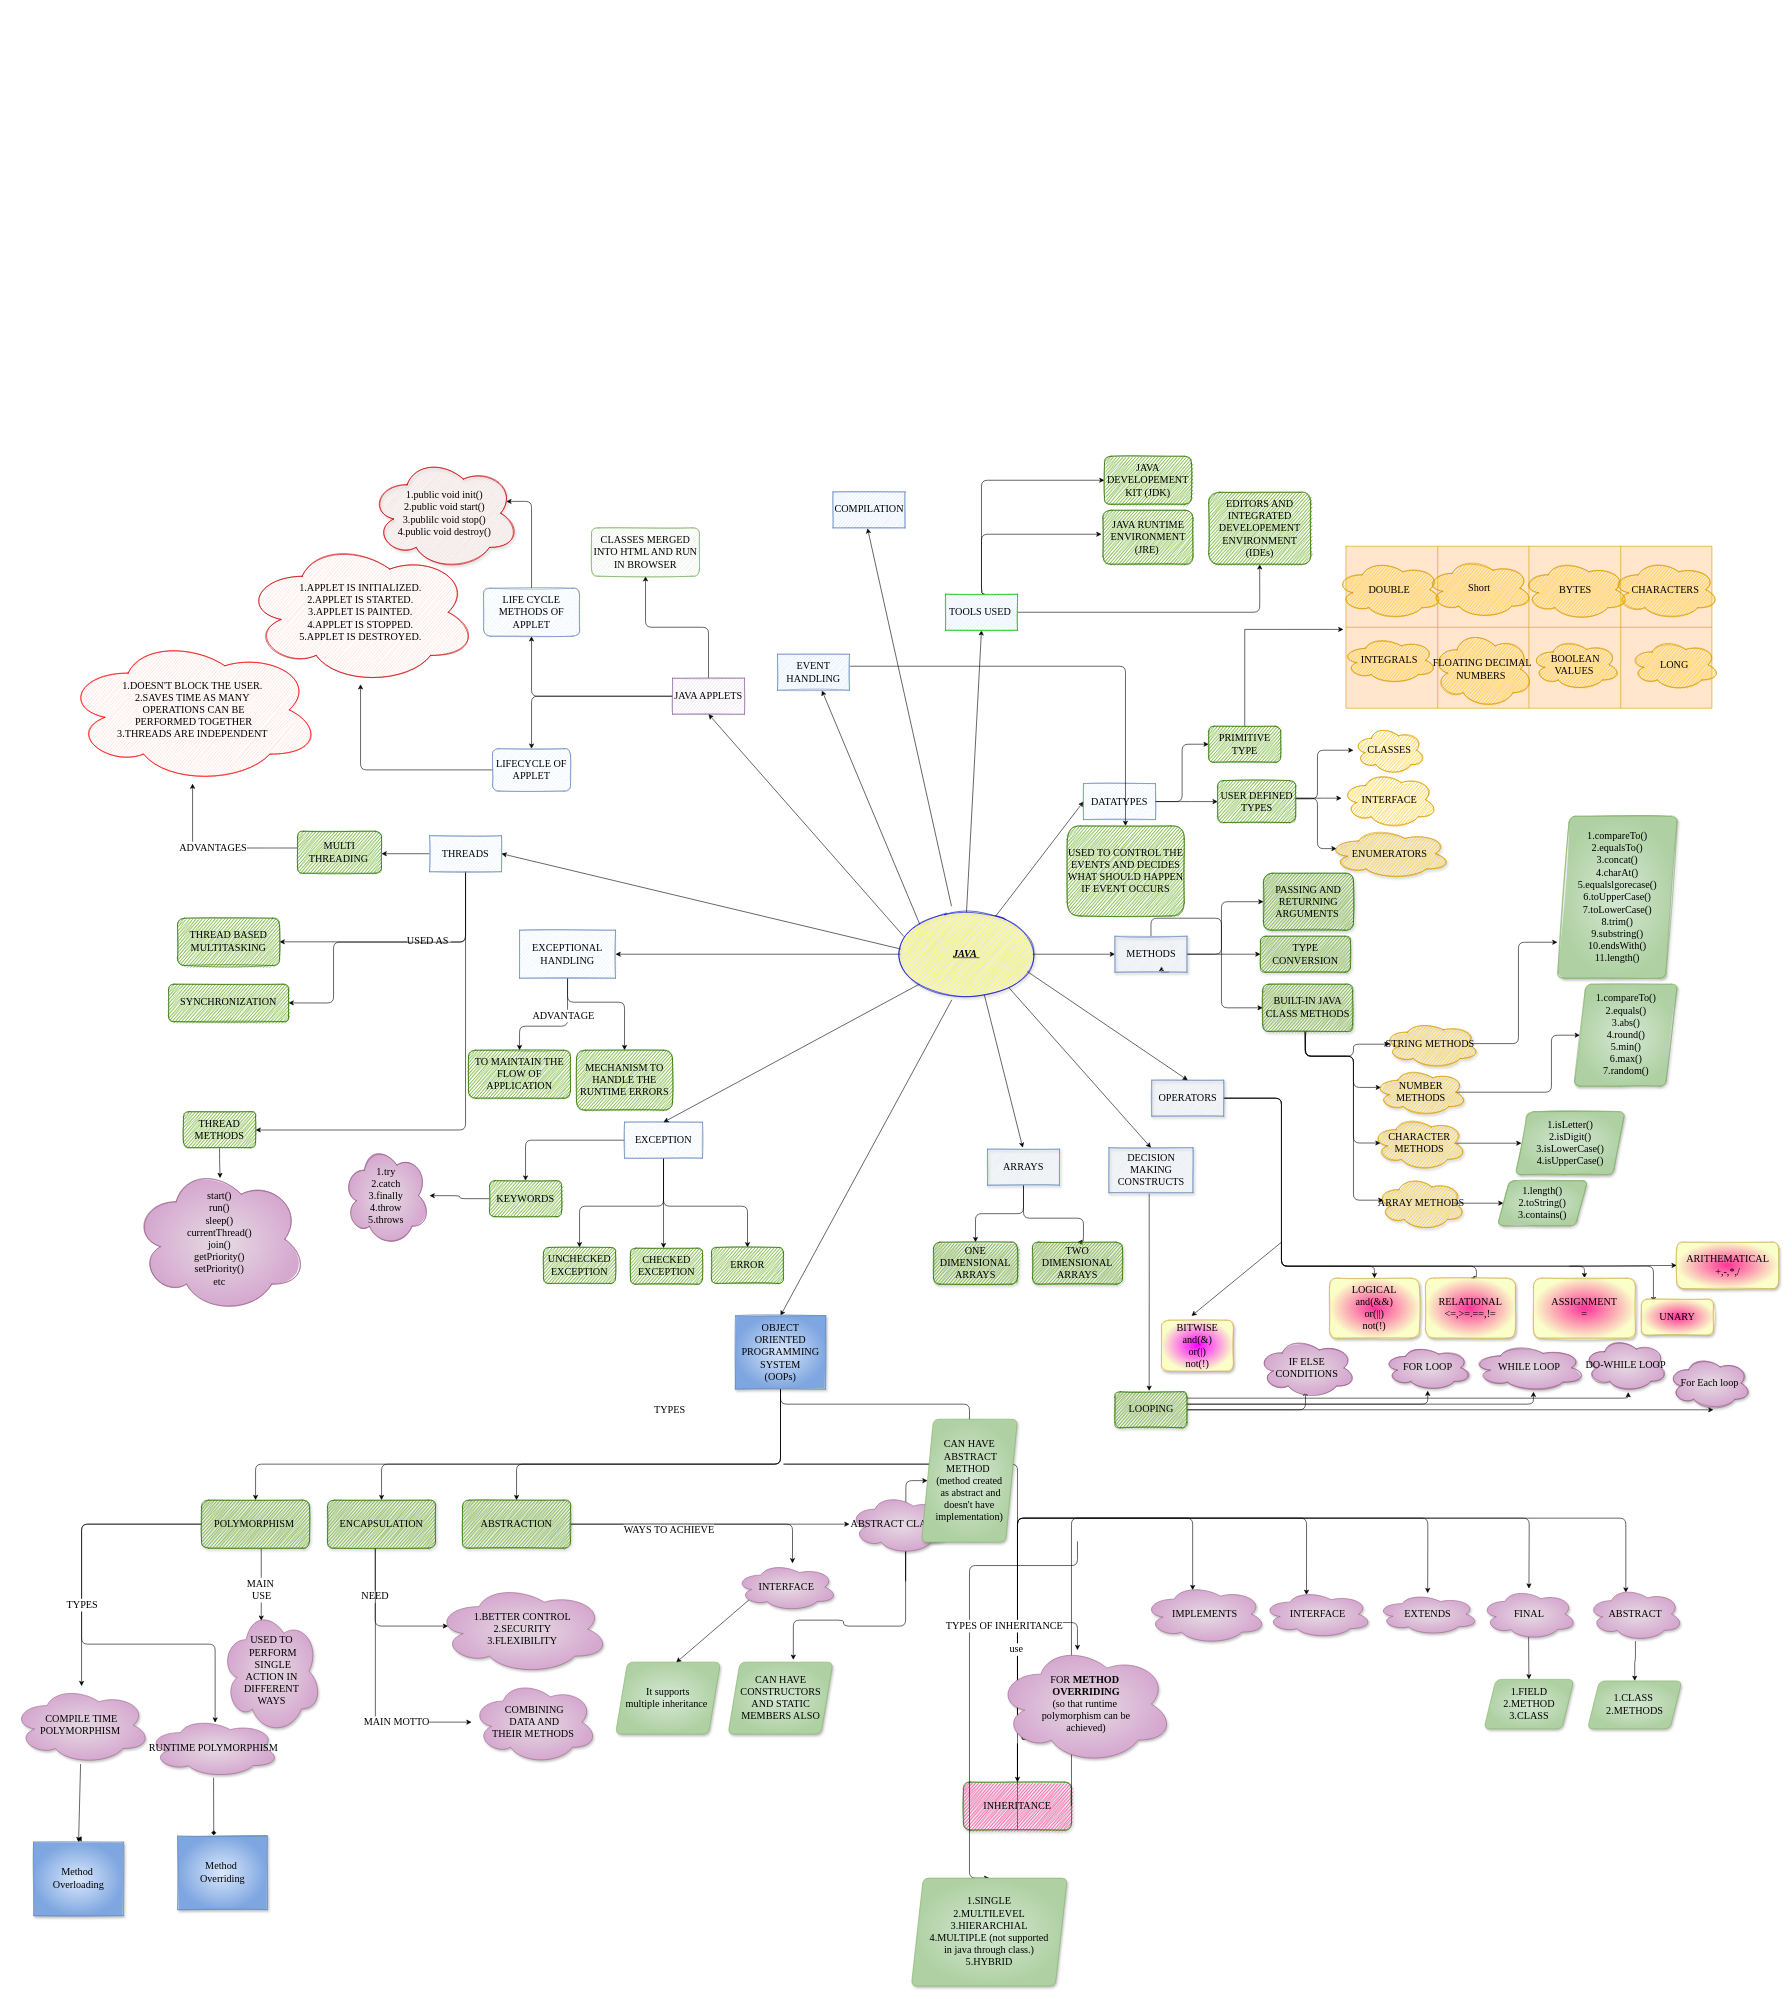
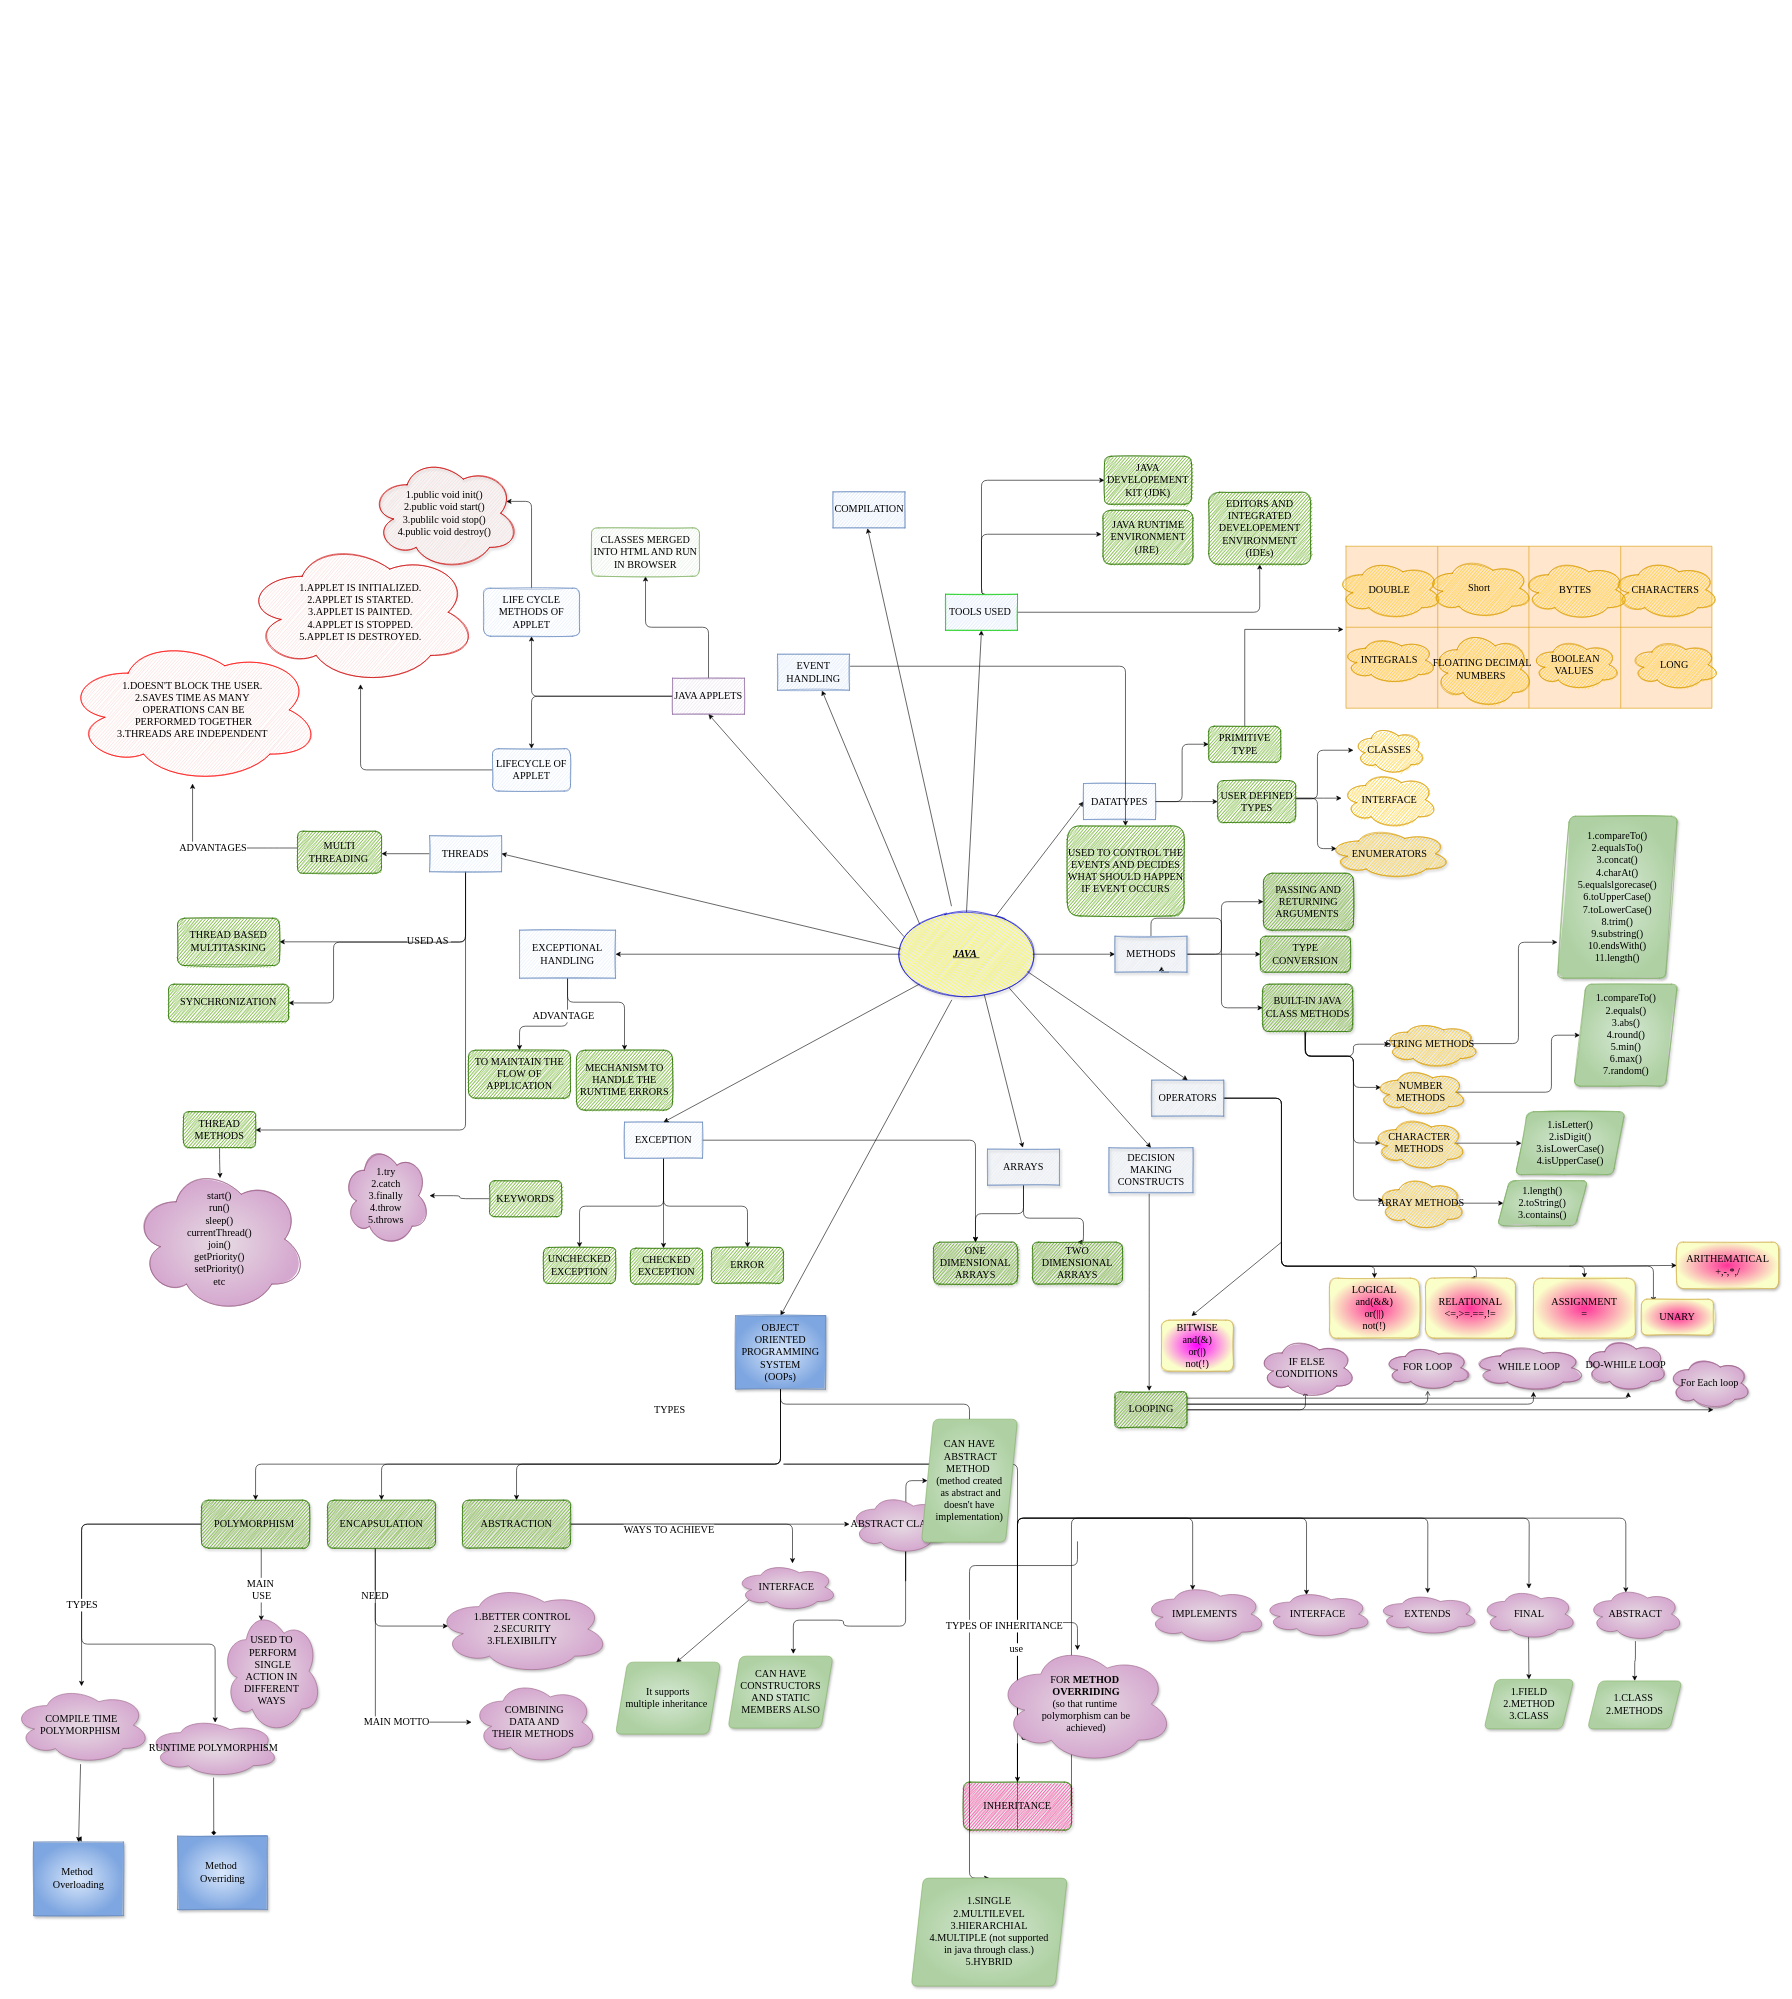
edge "EXCEPTION" -> "KEYWORDS": now "EXCEPTION" -> "ONE DIMENSIONAL ARRAYS"
edge "LOOPING" -> "FOR LOOP": arrowhead classic -> open
node "CAN HAVE CONSTRUCTORS AND STATIC MEMBERS ALSO": moved (780, 1698) -> (780, 1692)
